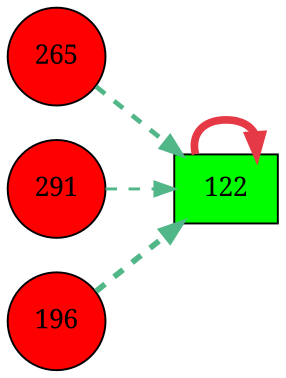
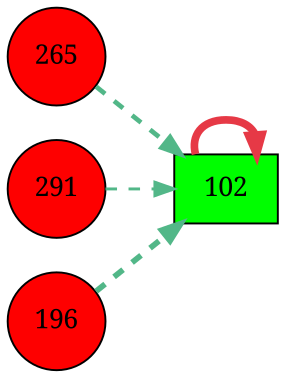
node "122": label "122" -> "102"
